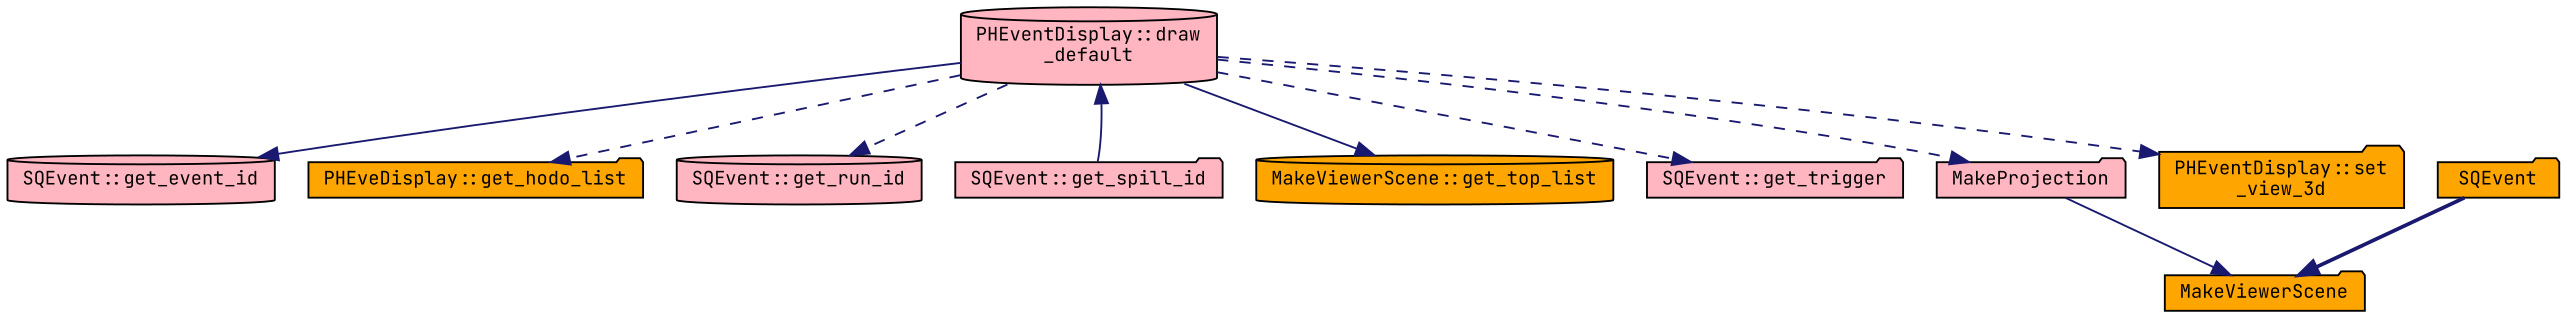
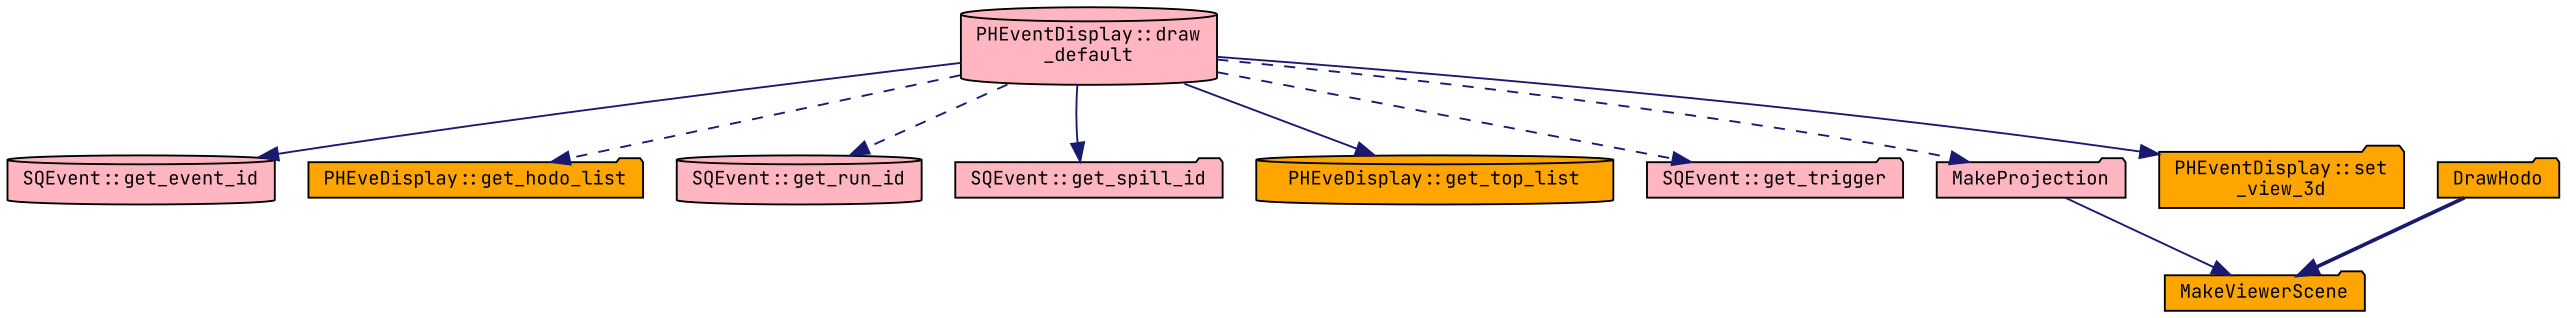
edge "PHEventDisplay::draw _default" -> "PHEventDisplay::set _view_3d": style dashed -> solid
edge "SQEvent::get_spill_id" -> "PHEventDisplay::draw _default": reversed
node "MakeViewerScene::get_top_list": label "MakeViewerScene::get_top_list" -> "PHEveDisplay::get_top_list"
node "SQEvent": label "SQEvent" -> "DrawHodo"
